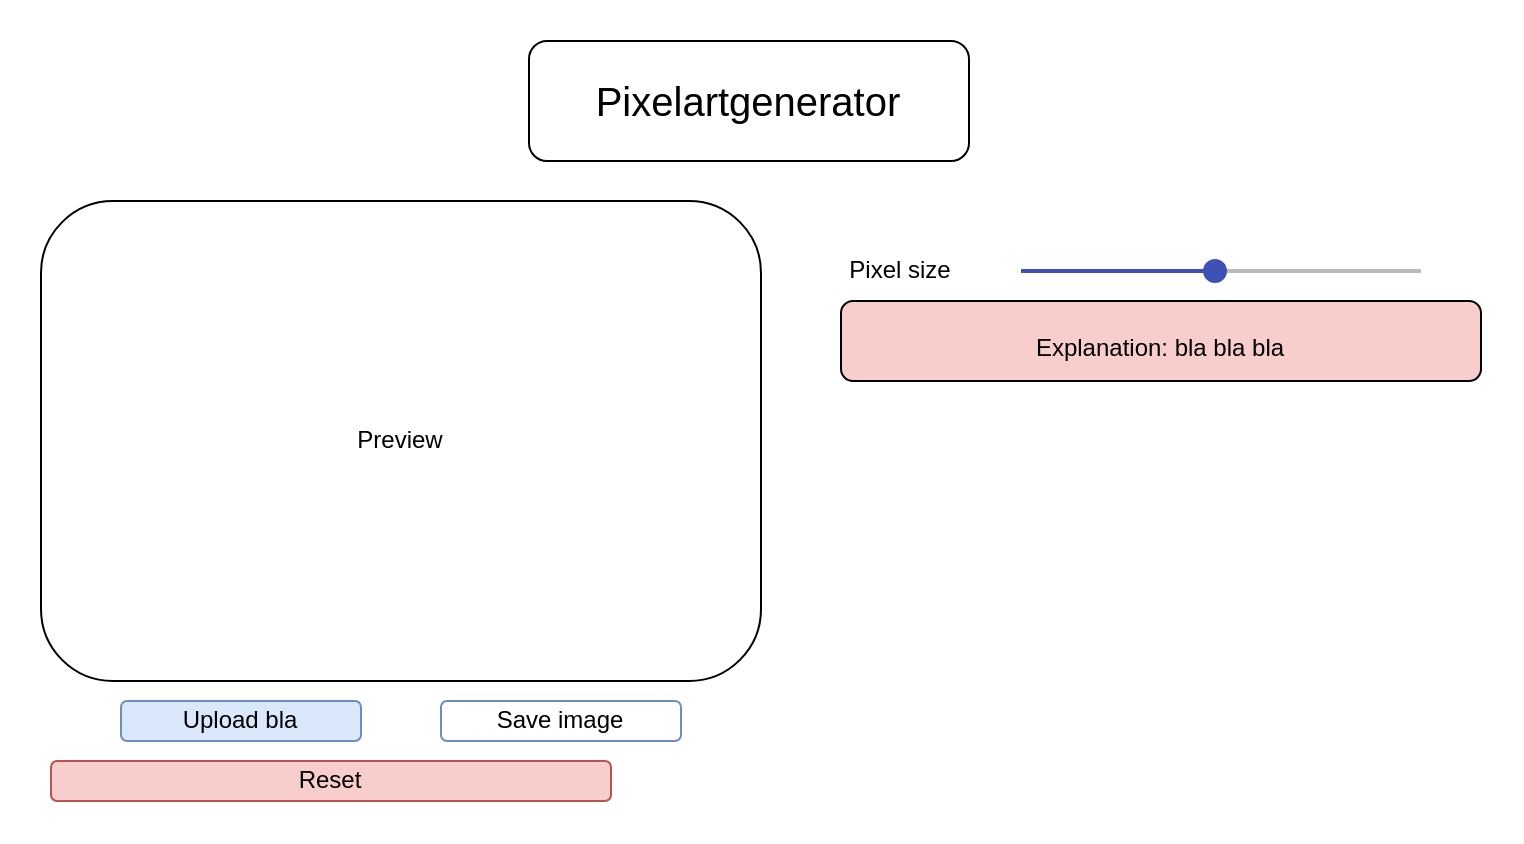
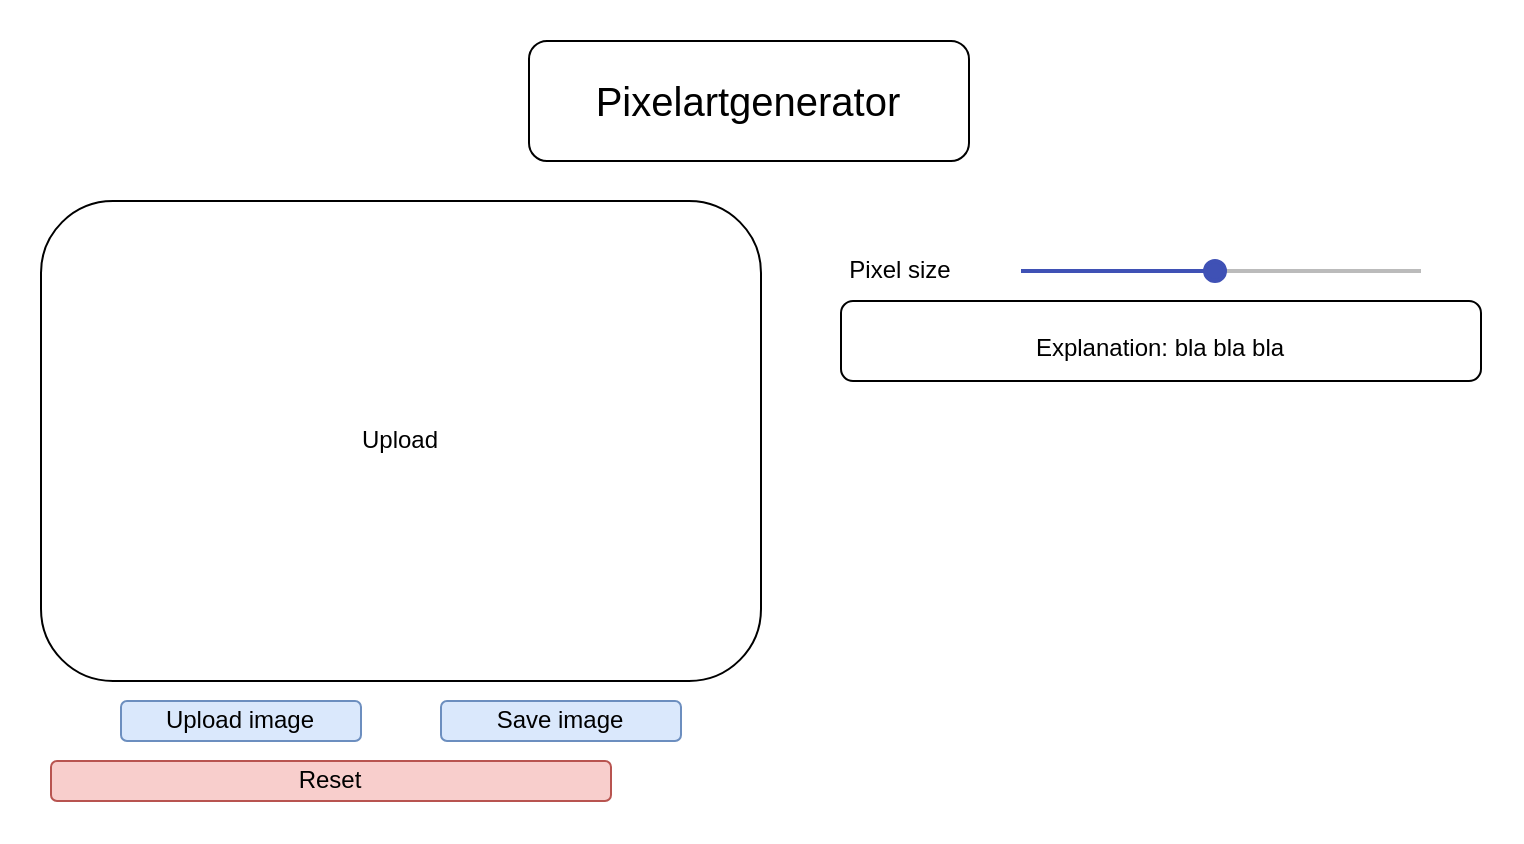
node "Explanation: bla bla bla": fillcolor #f8cecc -> #ffffff
node "Preview": label "Preview" -> "Upload"
node "Upload bla": label "Upload bla" -> "Upload image"
node "Save image": fillcolor #ffffff -> #dae8fc
